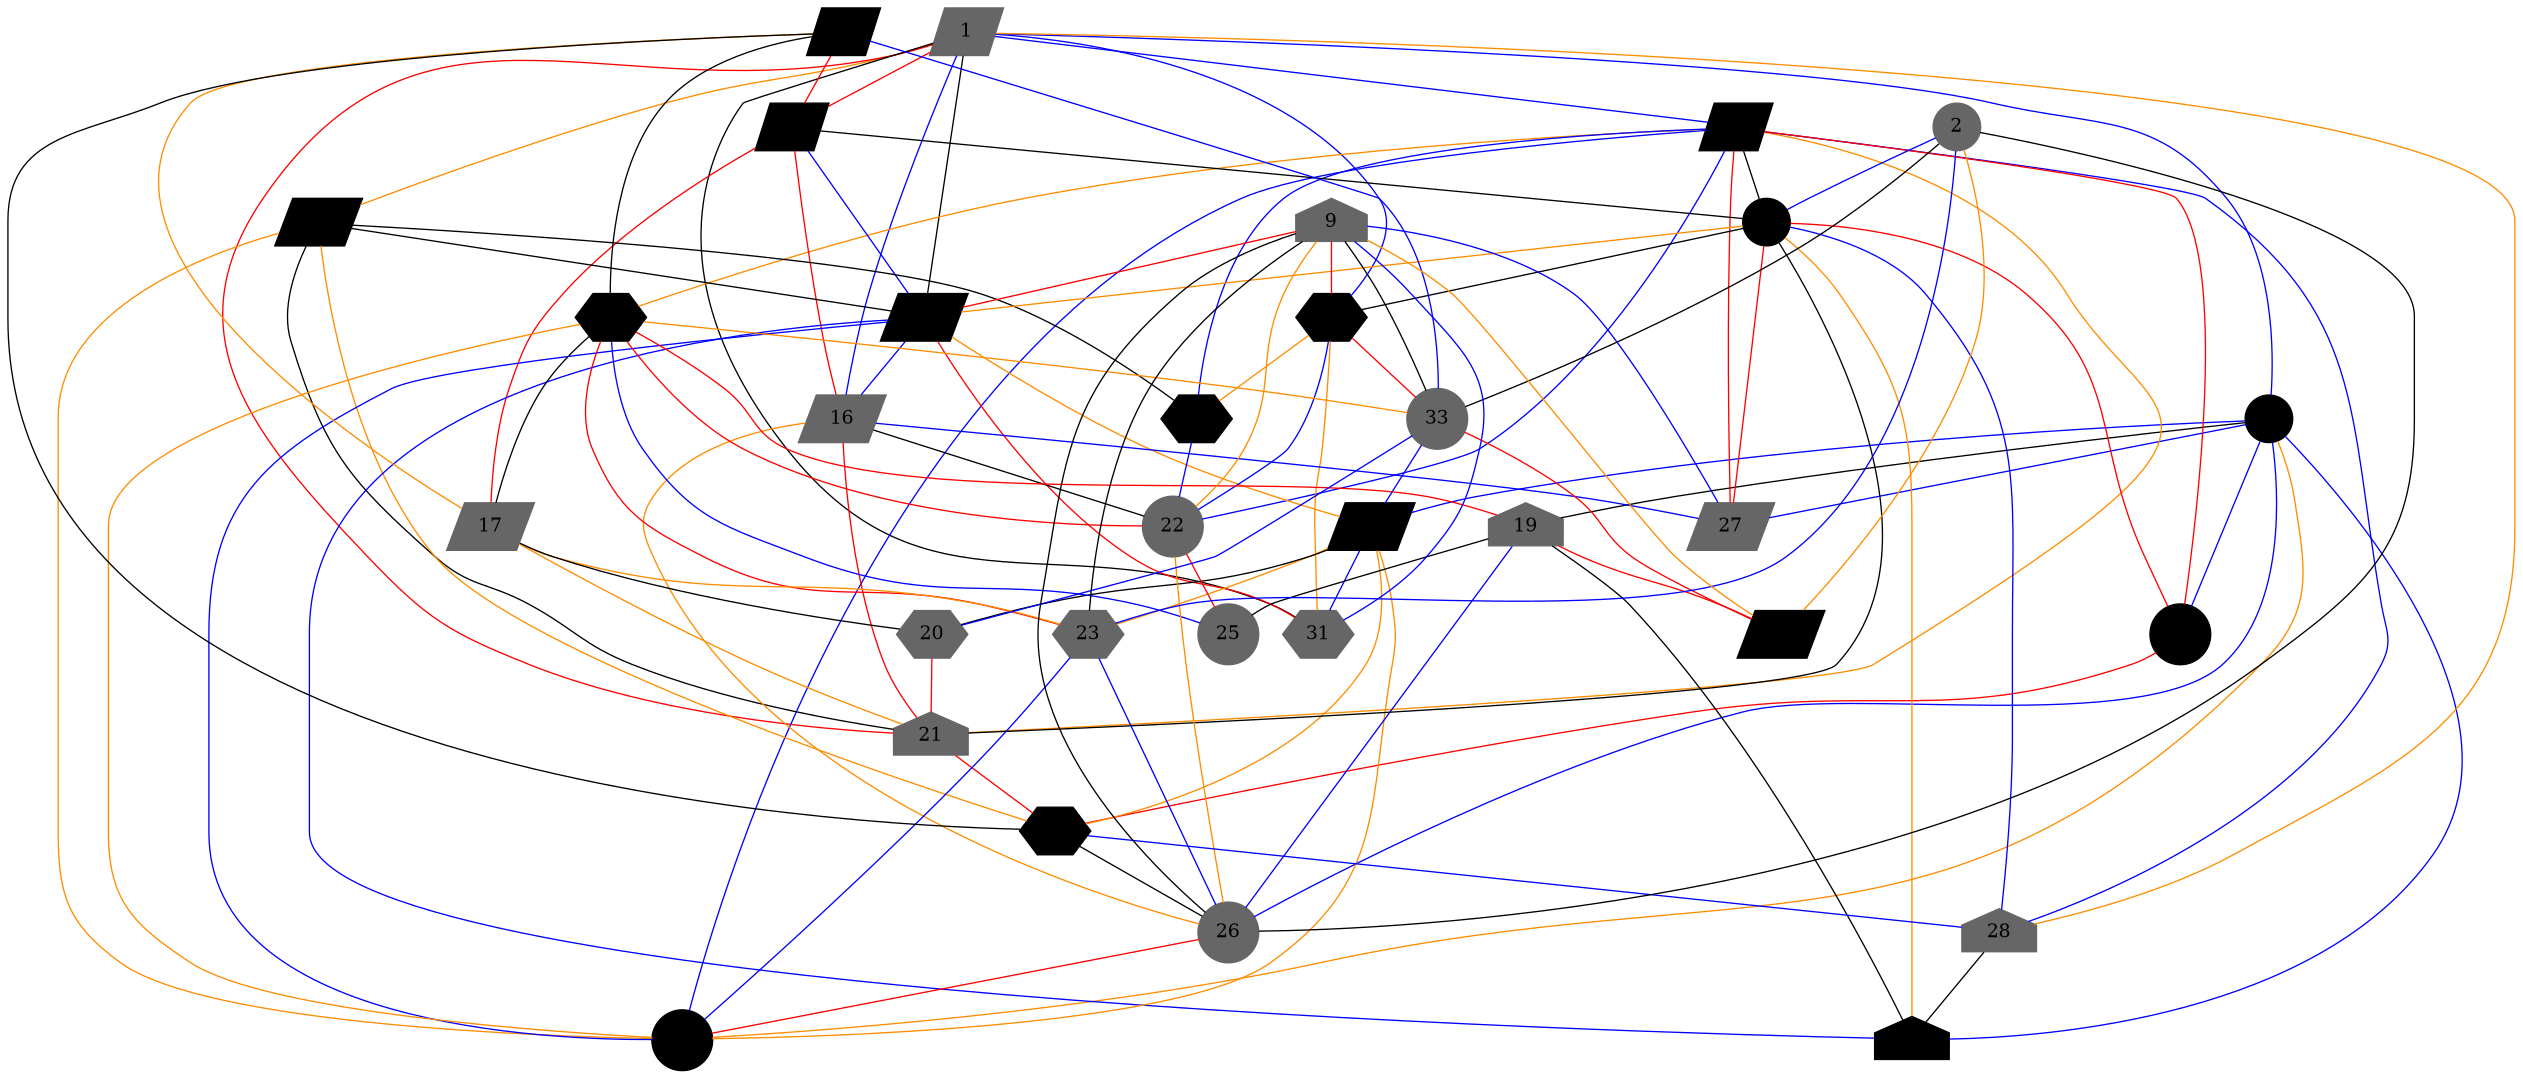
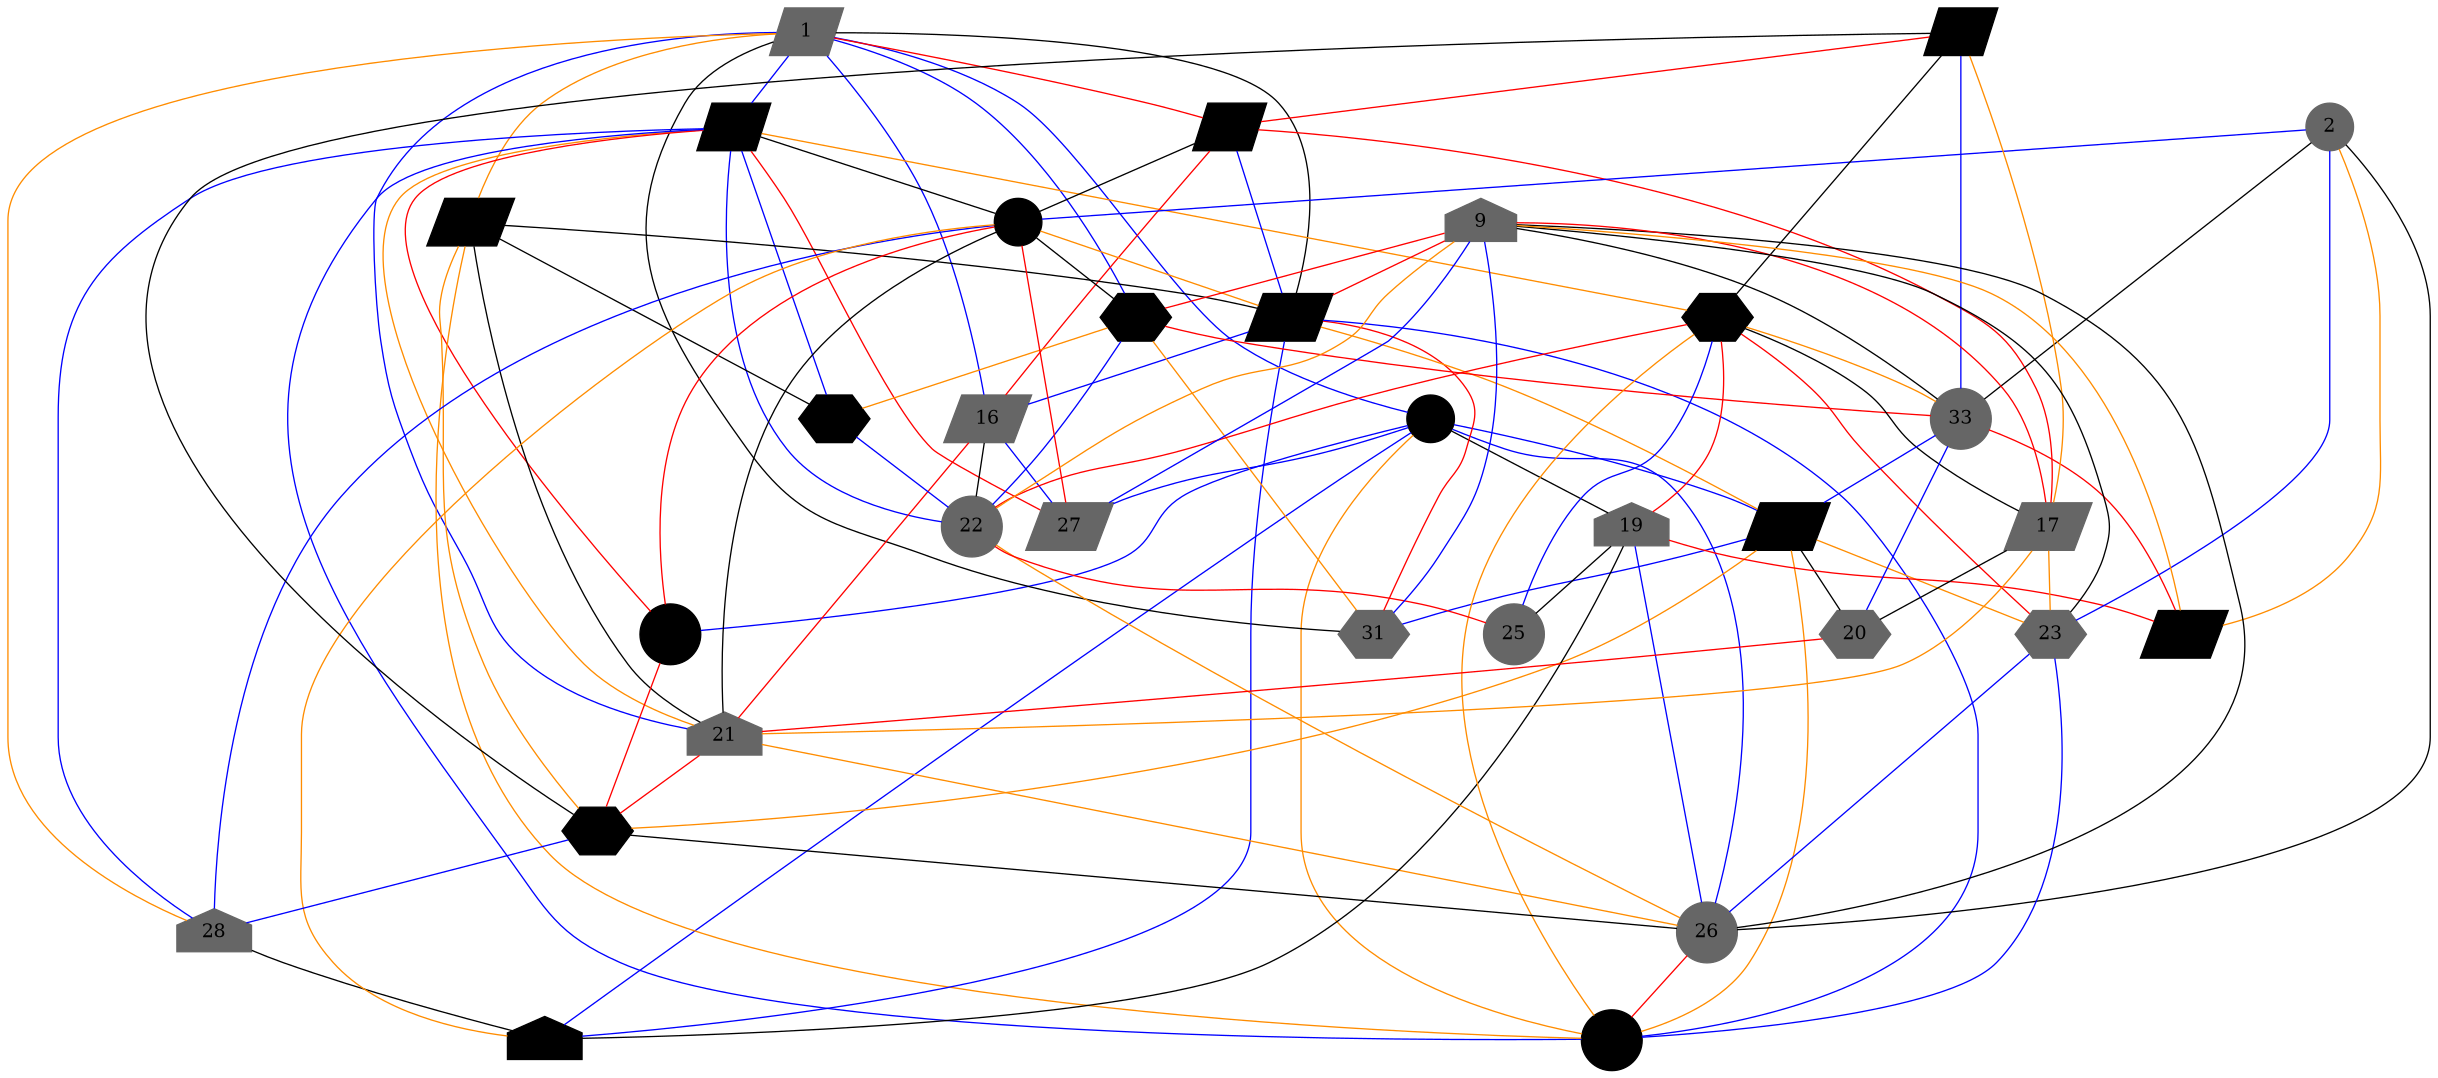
edge "9" -- "17": added
edge "1" -- "21": color red -> blue
edge "16" -- "26": now "21" -- "26"
